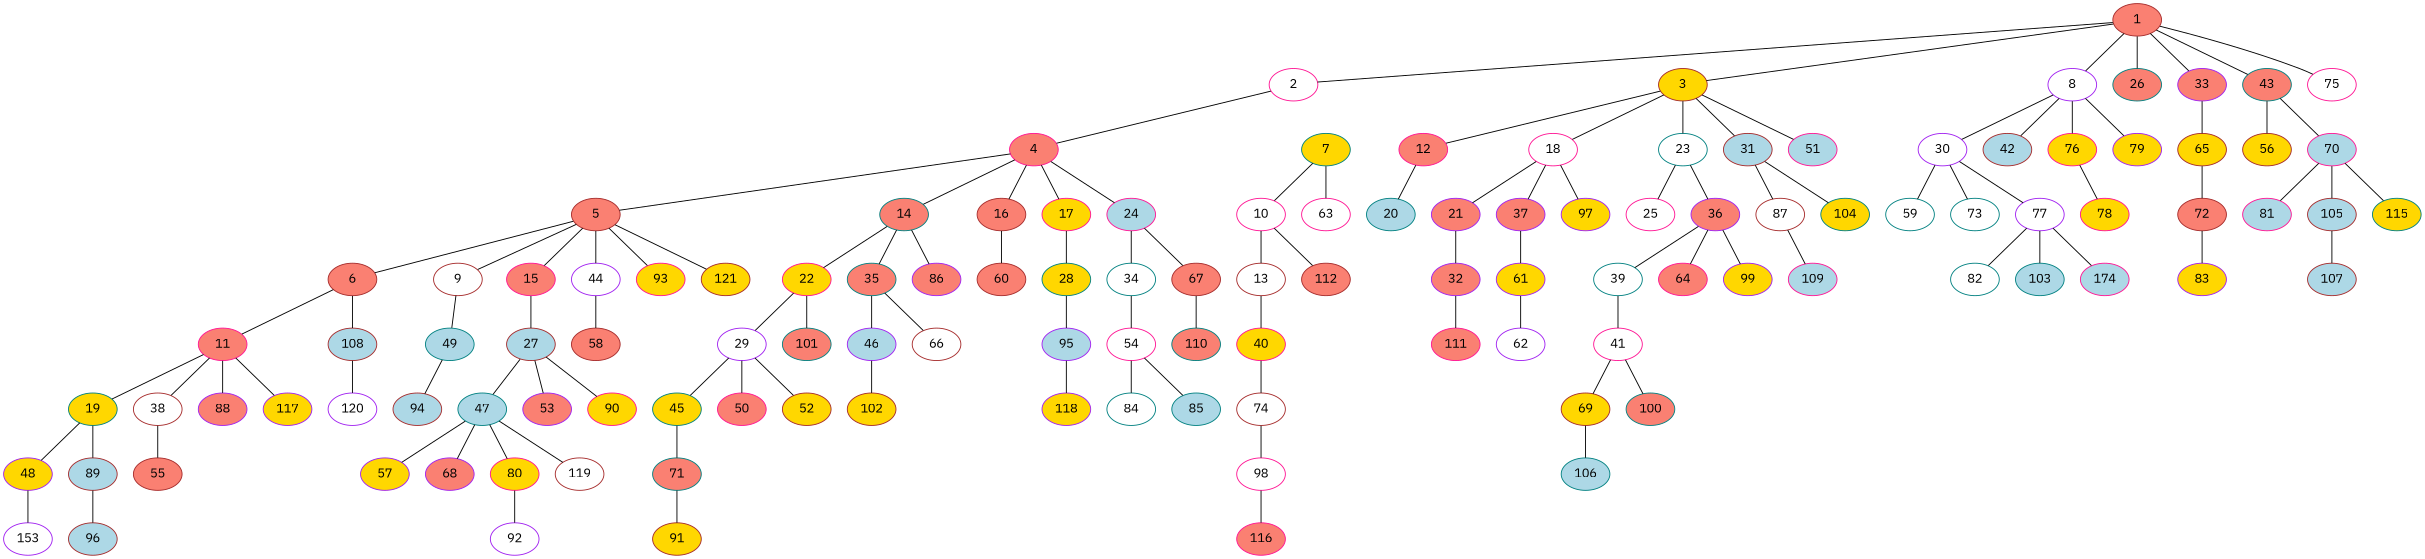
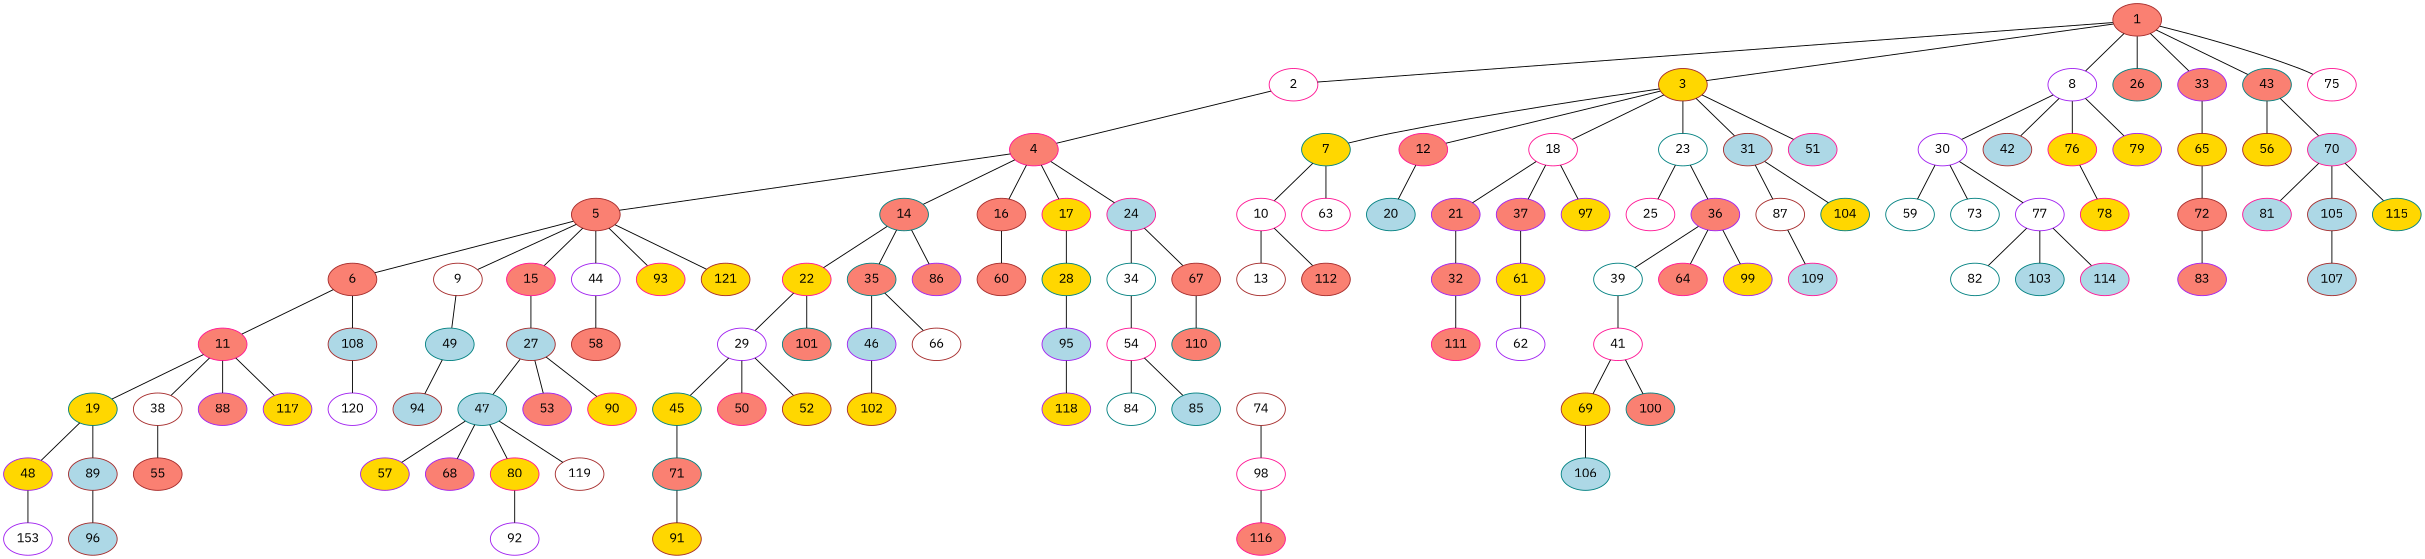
edge "3" -- "7": added
node "174": label "174" -> "114"
node "83": fillcolor gold -> salmon
node "40": removed
